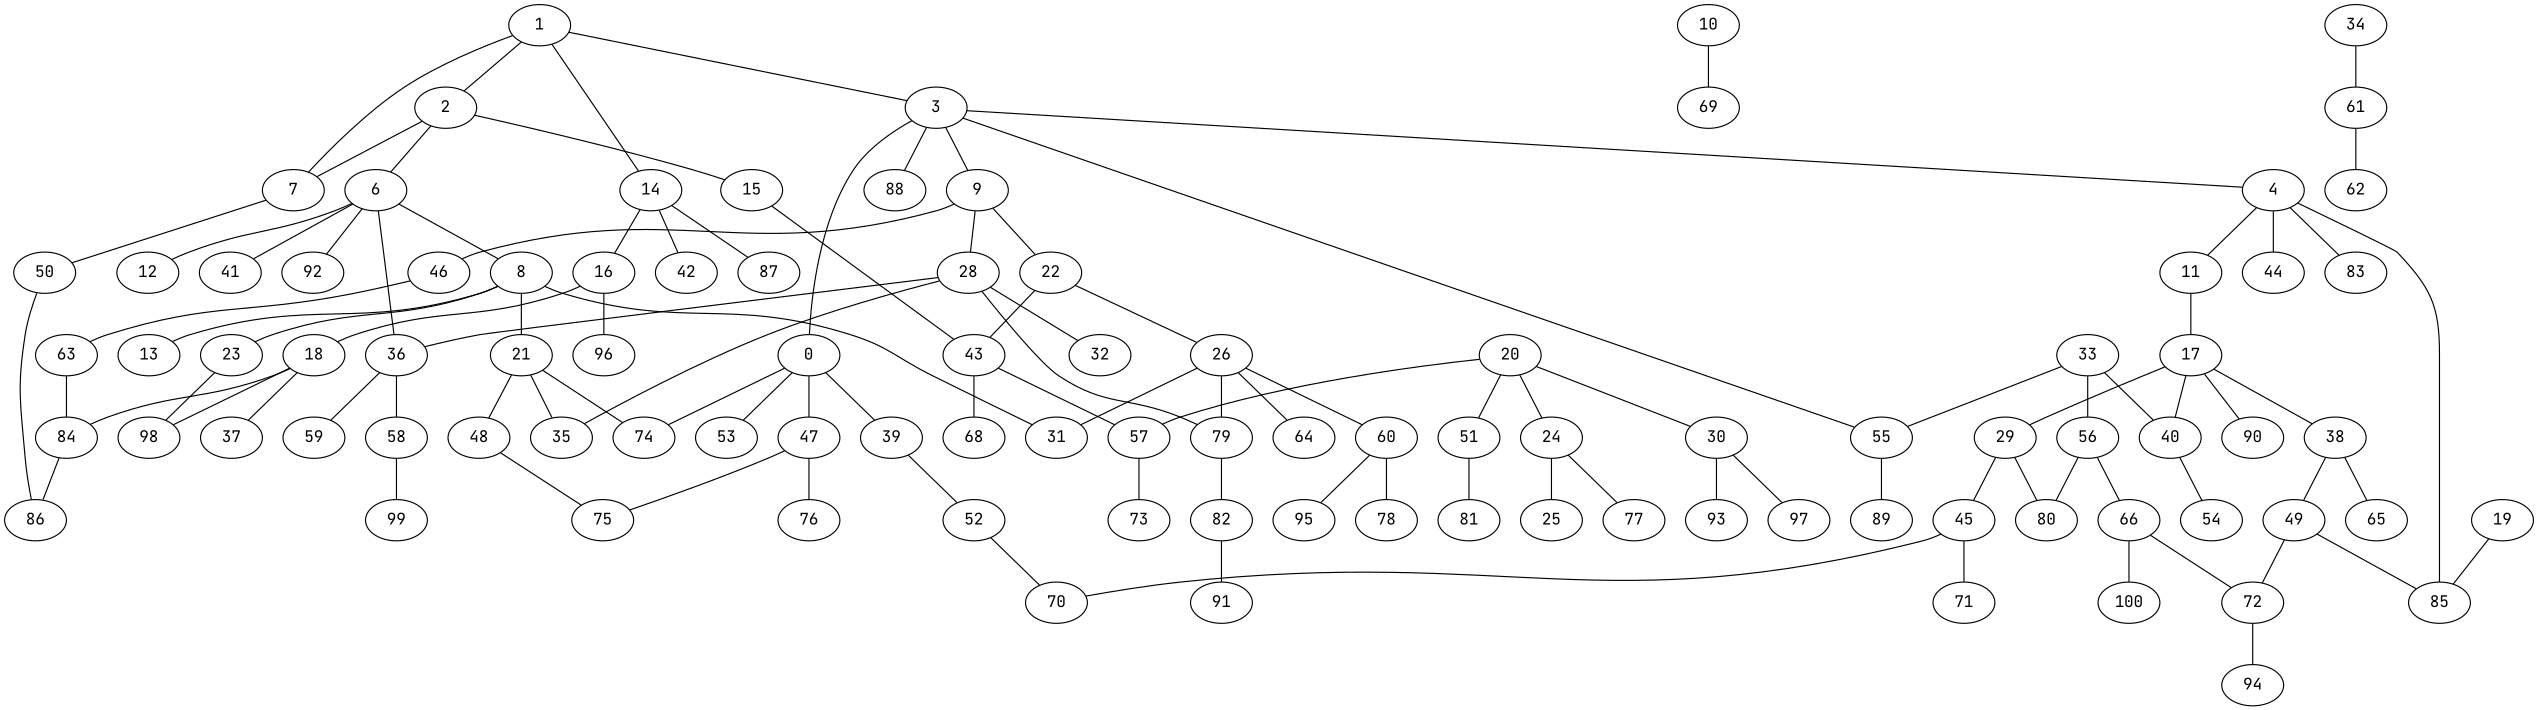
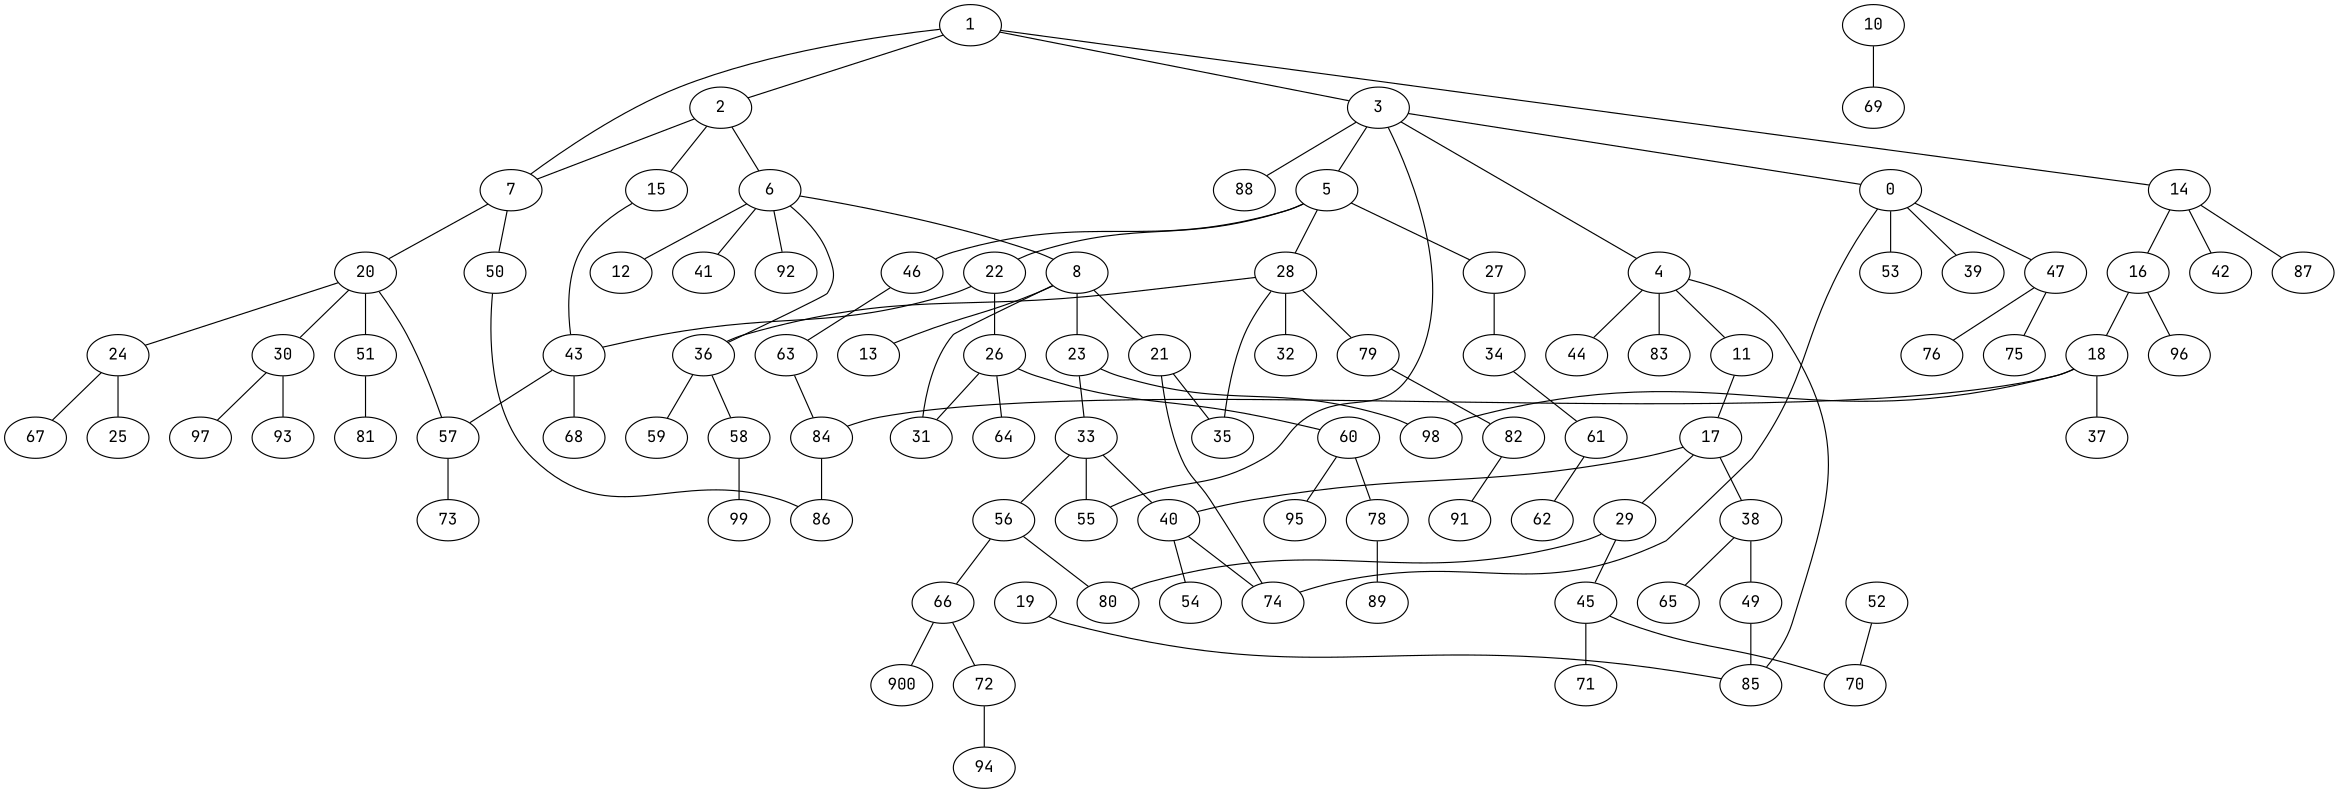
node "9": label "9" -> "5"
edge "7" -- "20": added
node "27": added
edge "23" -- "33": added
edge "26" -- "79": removed
node "48": removed
node "90": removed
edge "39" -- "52": removed
edge "55" -- "89": now "78" -- "89"
node "77": label "77" -> "67"
edge "40" -- "74": added
edge "49" -- "72": removed
node "100": label "100" -> "900"
